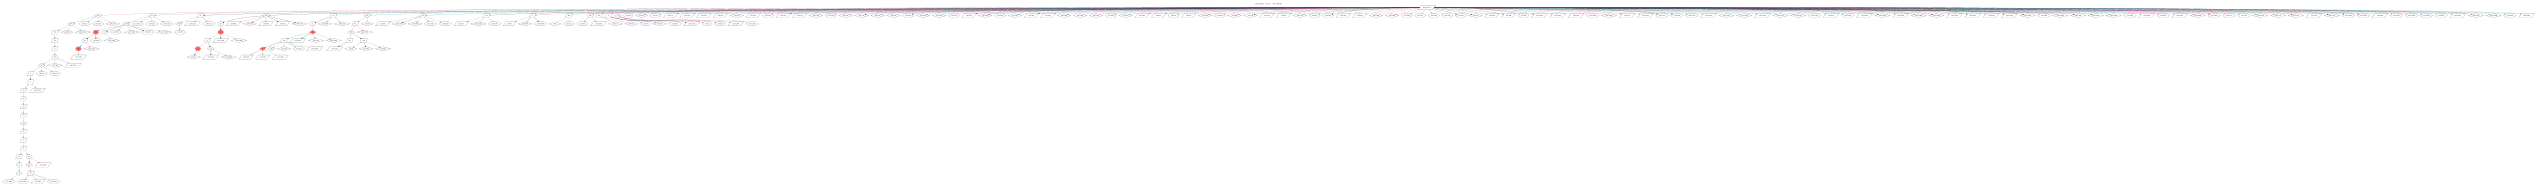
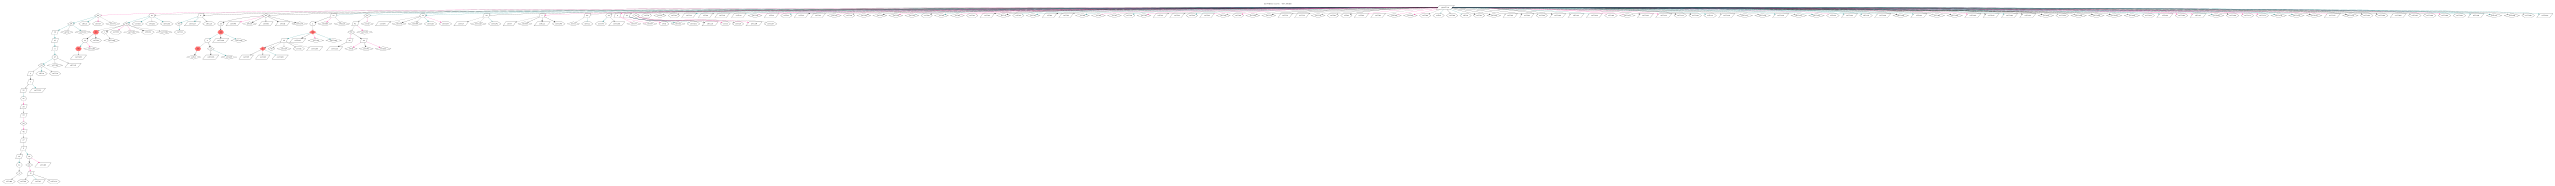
node "cell122": added
